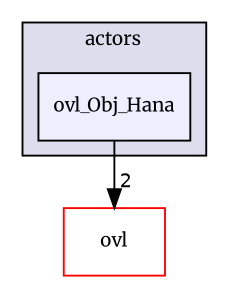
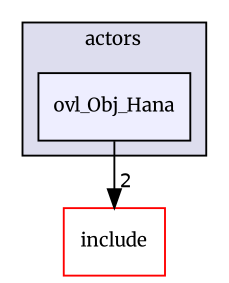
node "ovl": label "ovl" -> "include"
